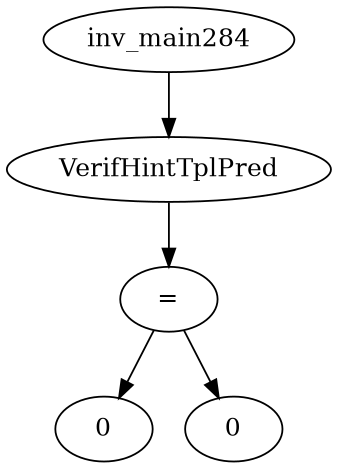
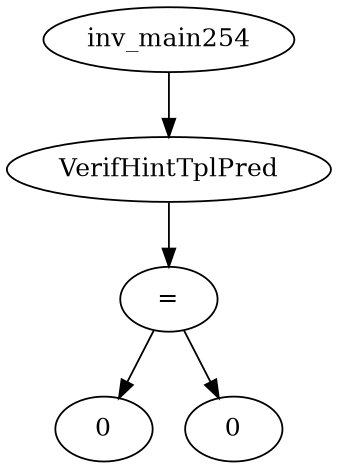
node "inv_main284": label "inv_main284" -> "inv_main254"
